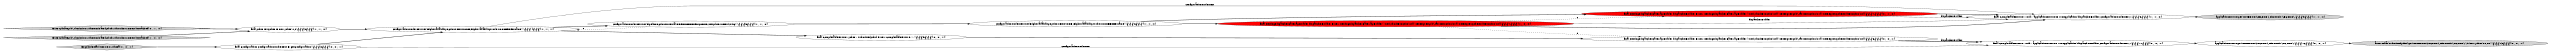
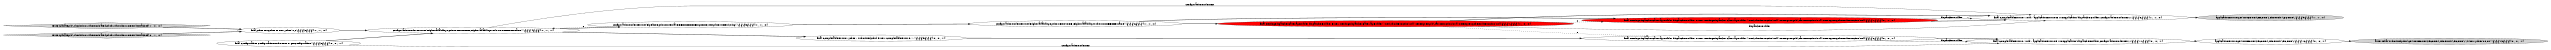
node "testJobIdDefaultsToZeroWithHa['0', '0', '1']": removed
